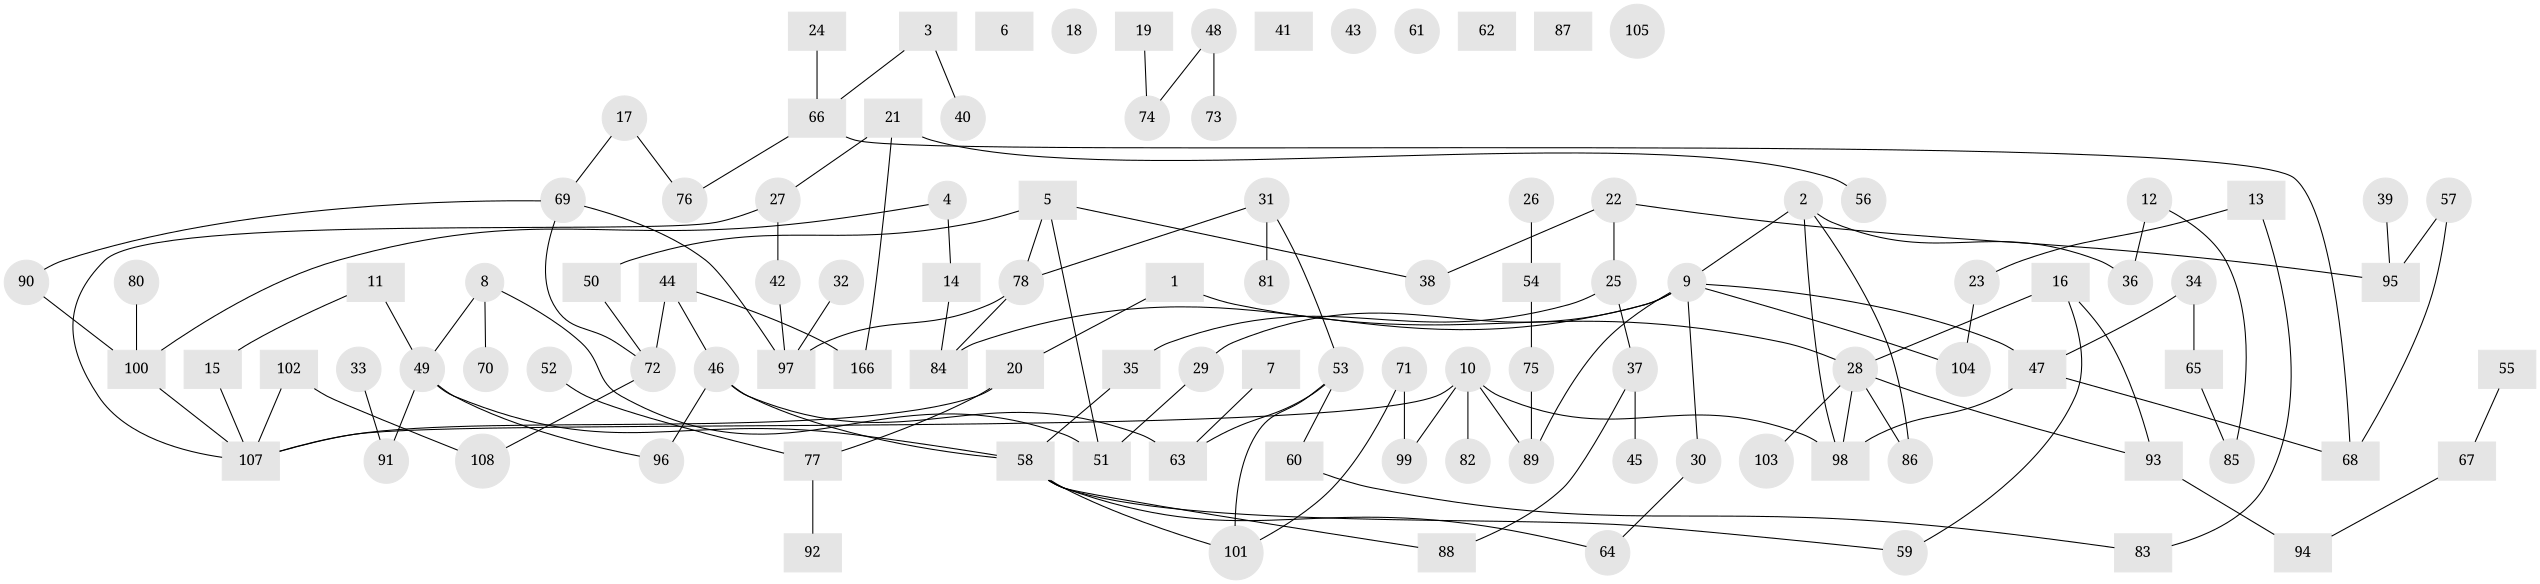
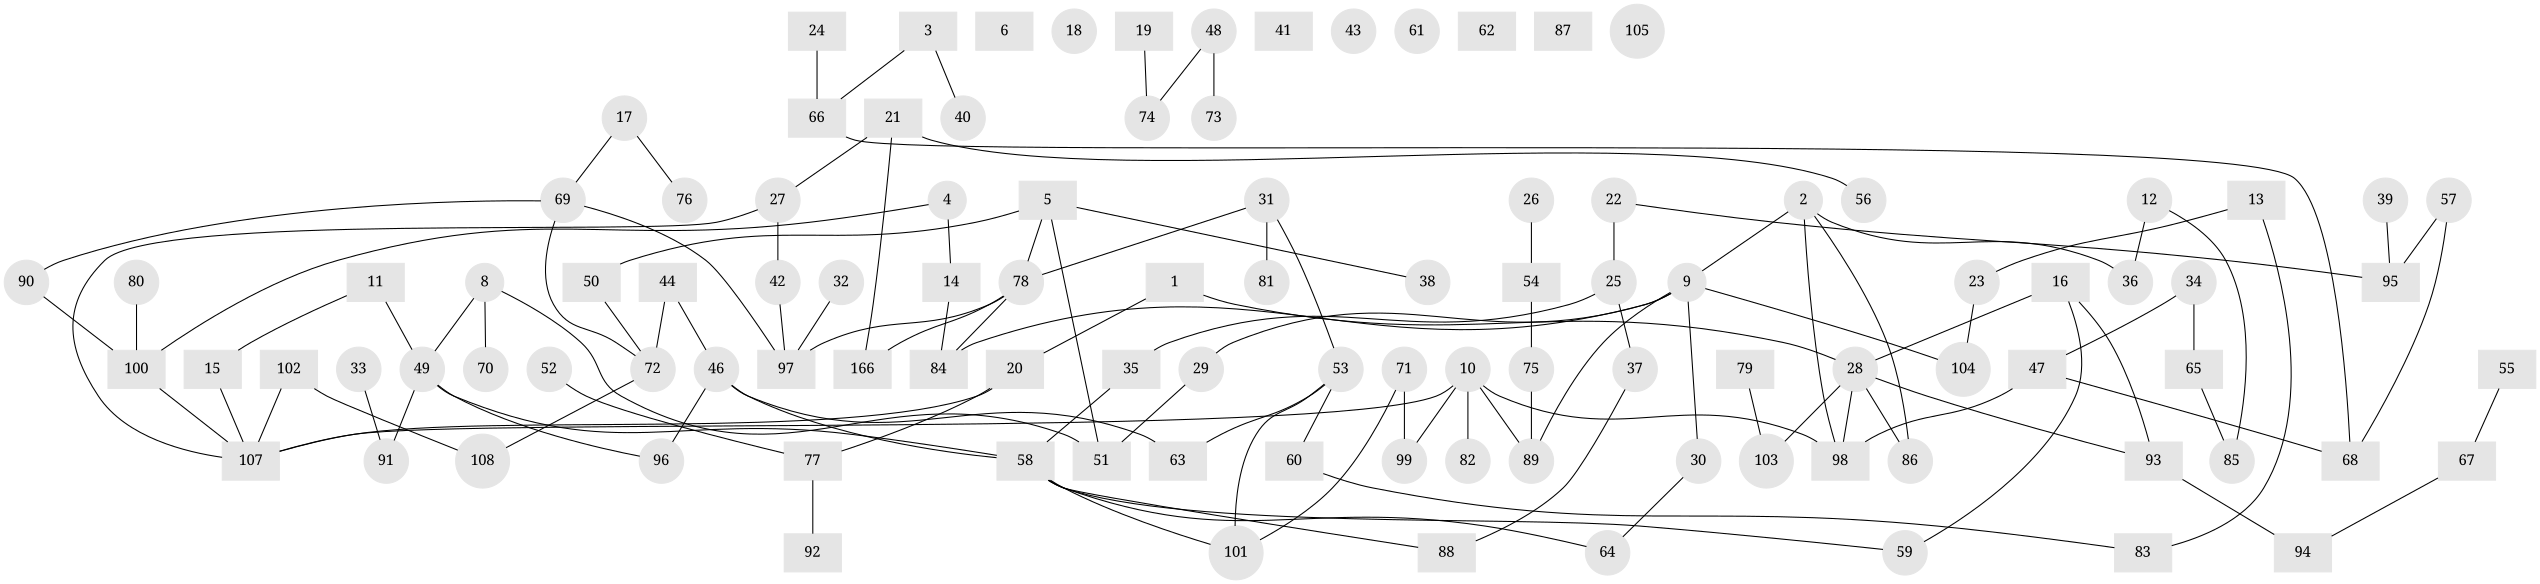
edge "66" -- "76": removed
edge "22" -- "38": removed
edge "9" -- "47": removed
edge "44" -- "166": now "78" -- "166"
node "7": removed
node "79": added
node "45": removed
